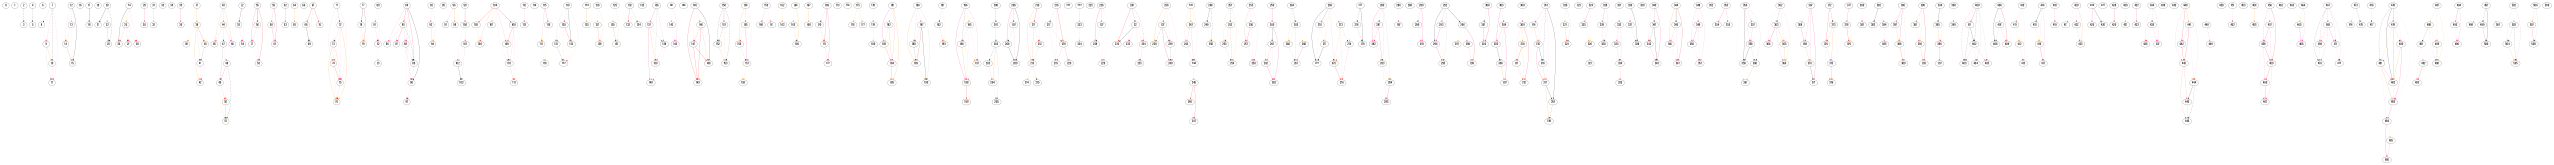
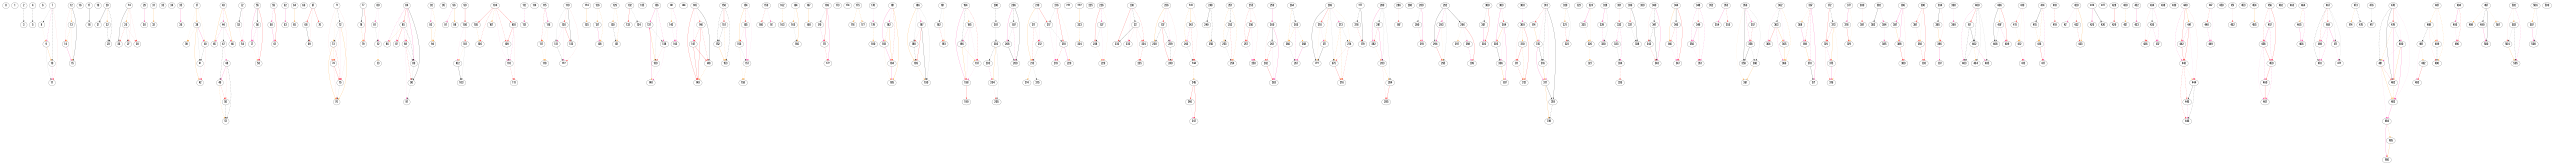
node "447": added
edge "210" -> "211": now "210" -> "217"
edge "137" -> "140": reversed
